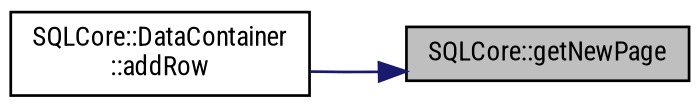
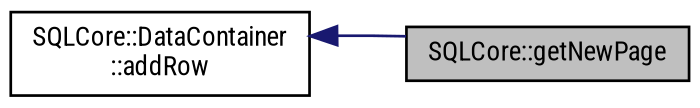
edge "SQLCore::DataContainer ::addRow" -> "SQLCore::getNewPage": reversed
